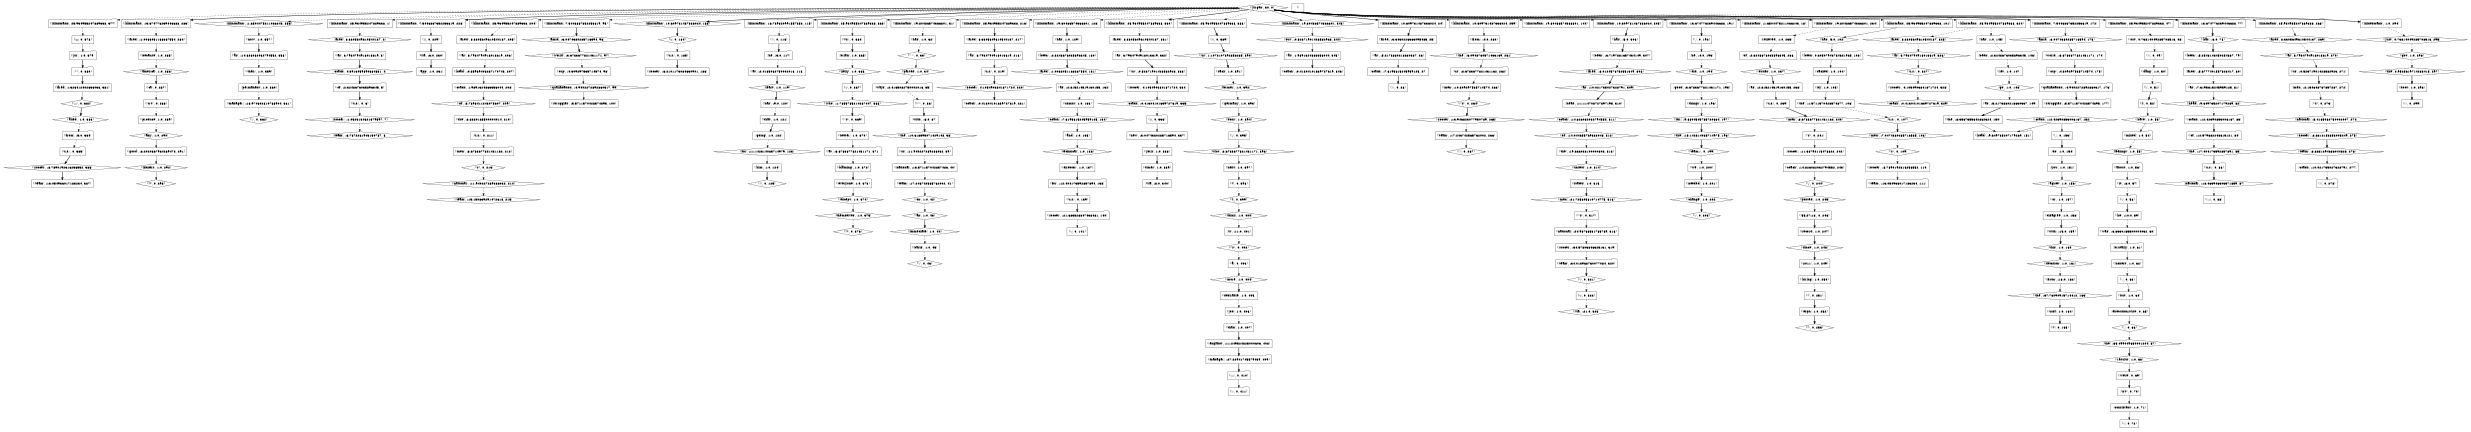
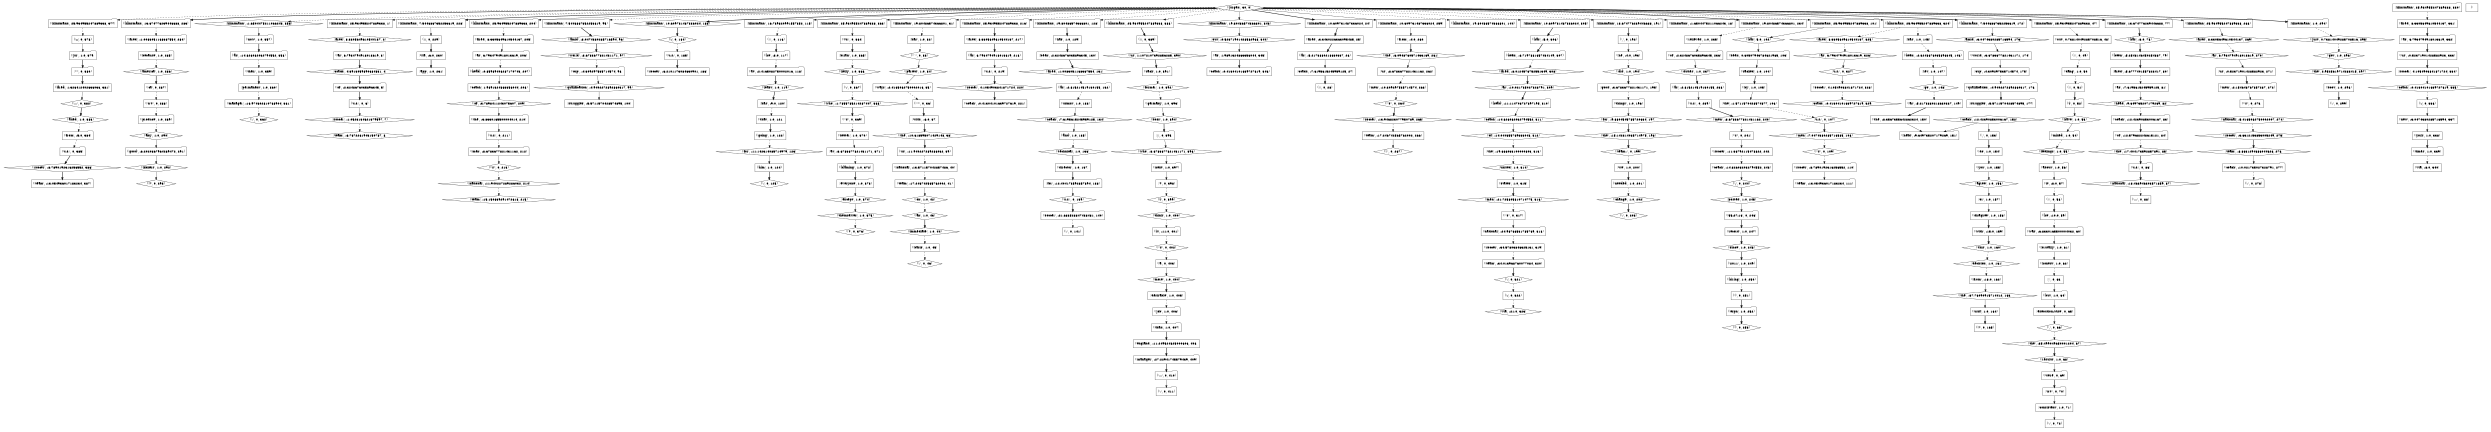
edge "('jurgen', 30, 0)" -> "('klinsmann', 25.934955247889338, 330)": removed
node "('you', 1.0, 151)": label "('you', 1.0, 151)" -> "('you', 1.0, 155)"
node "('u.s.', 0, 139)": shape box -> diamond
